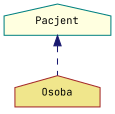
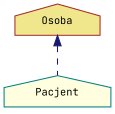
edge "Osoba" -> "Pacjent": reversed
